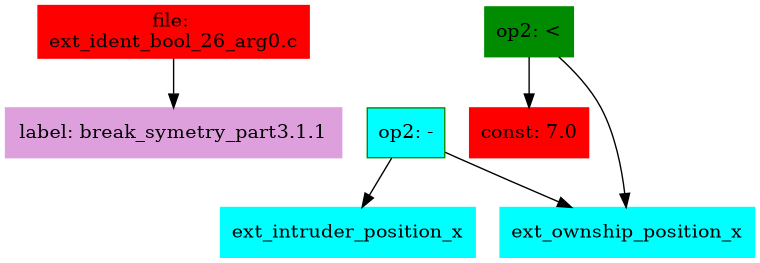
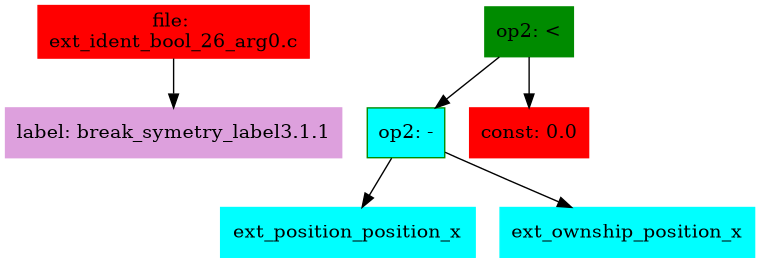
edge "op2: <" -> "ext_ownship_position_x": now "op2: <" -> "op2: -"
node "label: break_symetry_part3.1.1": label "label: break_symetry_part3.1.1" -> "label: break_symetry_label3.1.1"
node "const: 7.0": label "const: 7.0" -> "const: 0.0"
node "ext_intruder_position_x": label "ext_intruder_position_x" -> "ext_position_position_x"
